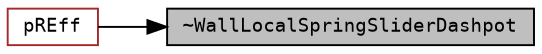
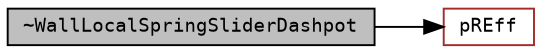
edge "pREff" -> "~WallLocalSpringSliderDashpot": reversed
